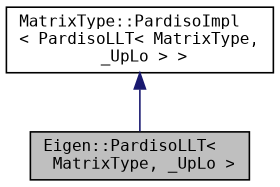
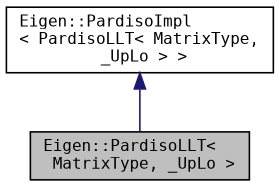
node "MatrixType::PardisoImpl < PardisoLLT< MatrixType, _UpLo > >": label "MatrixType::PardisoImpl < PardisoLLT< MatrixType, _UpLo > >" -> "Eigen::PardisoImpl < PardisoLLT< MatrixType, _UpLo > >"
